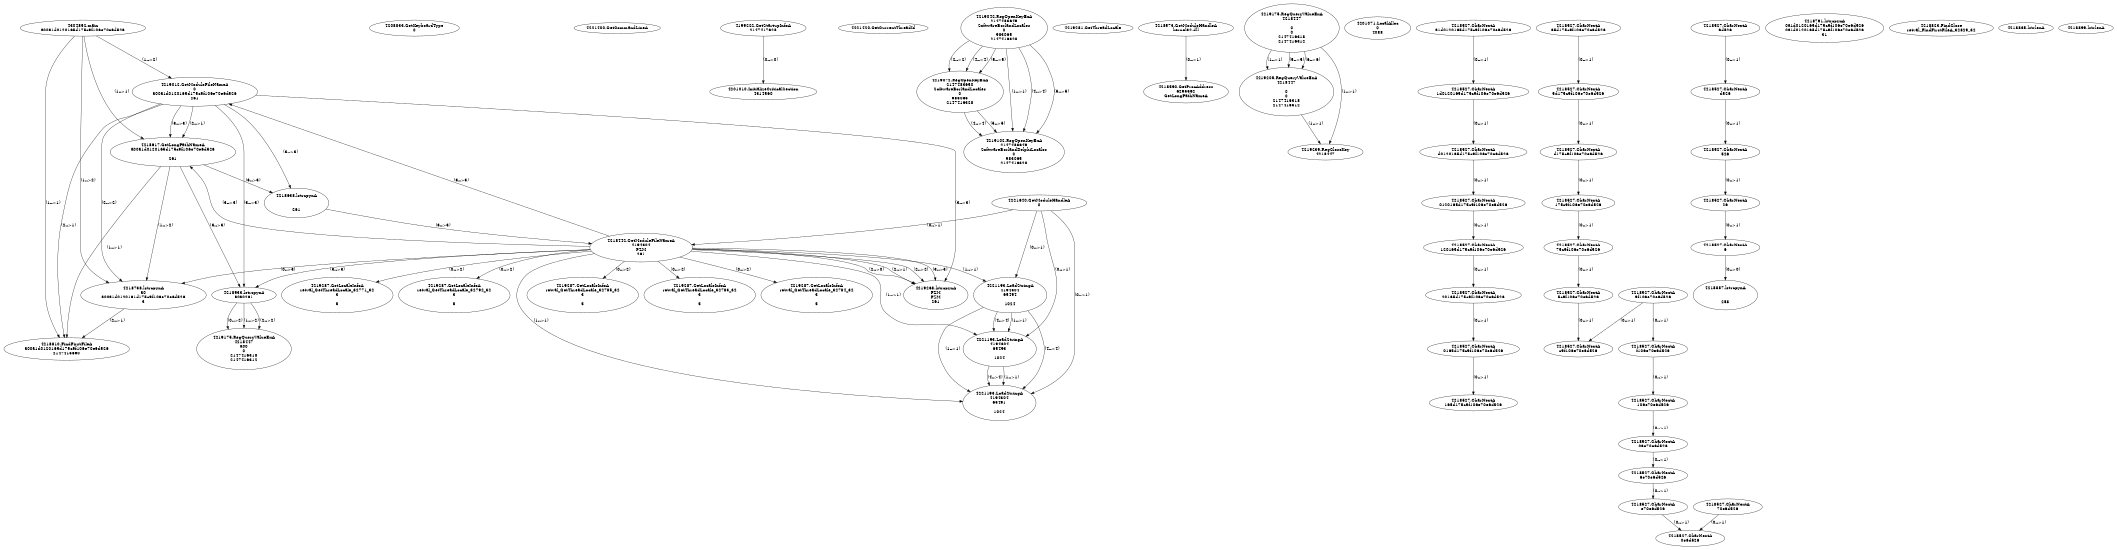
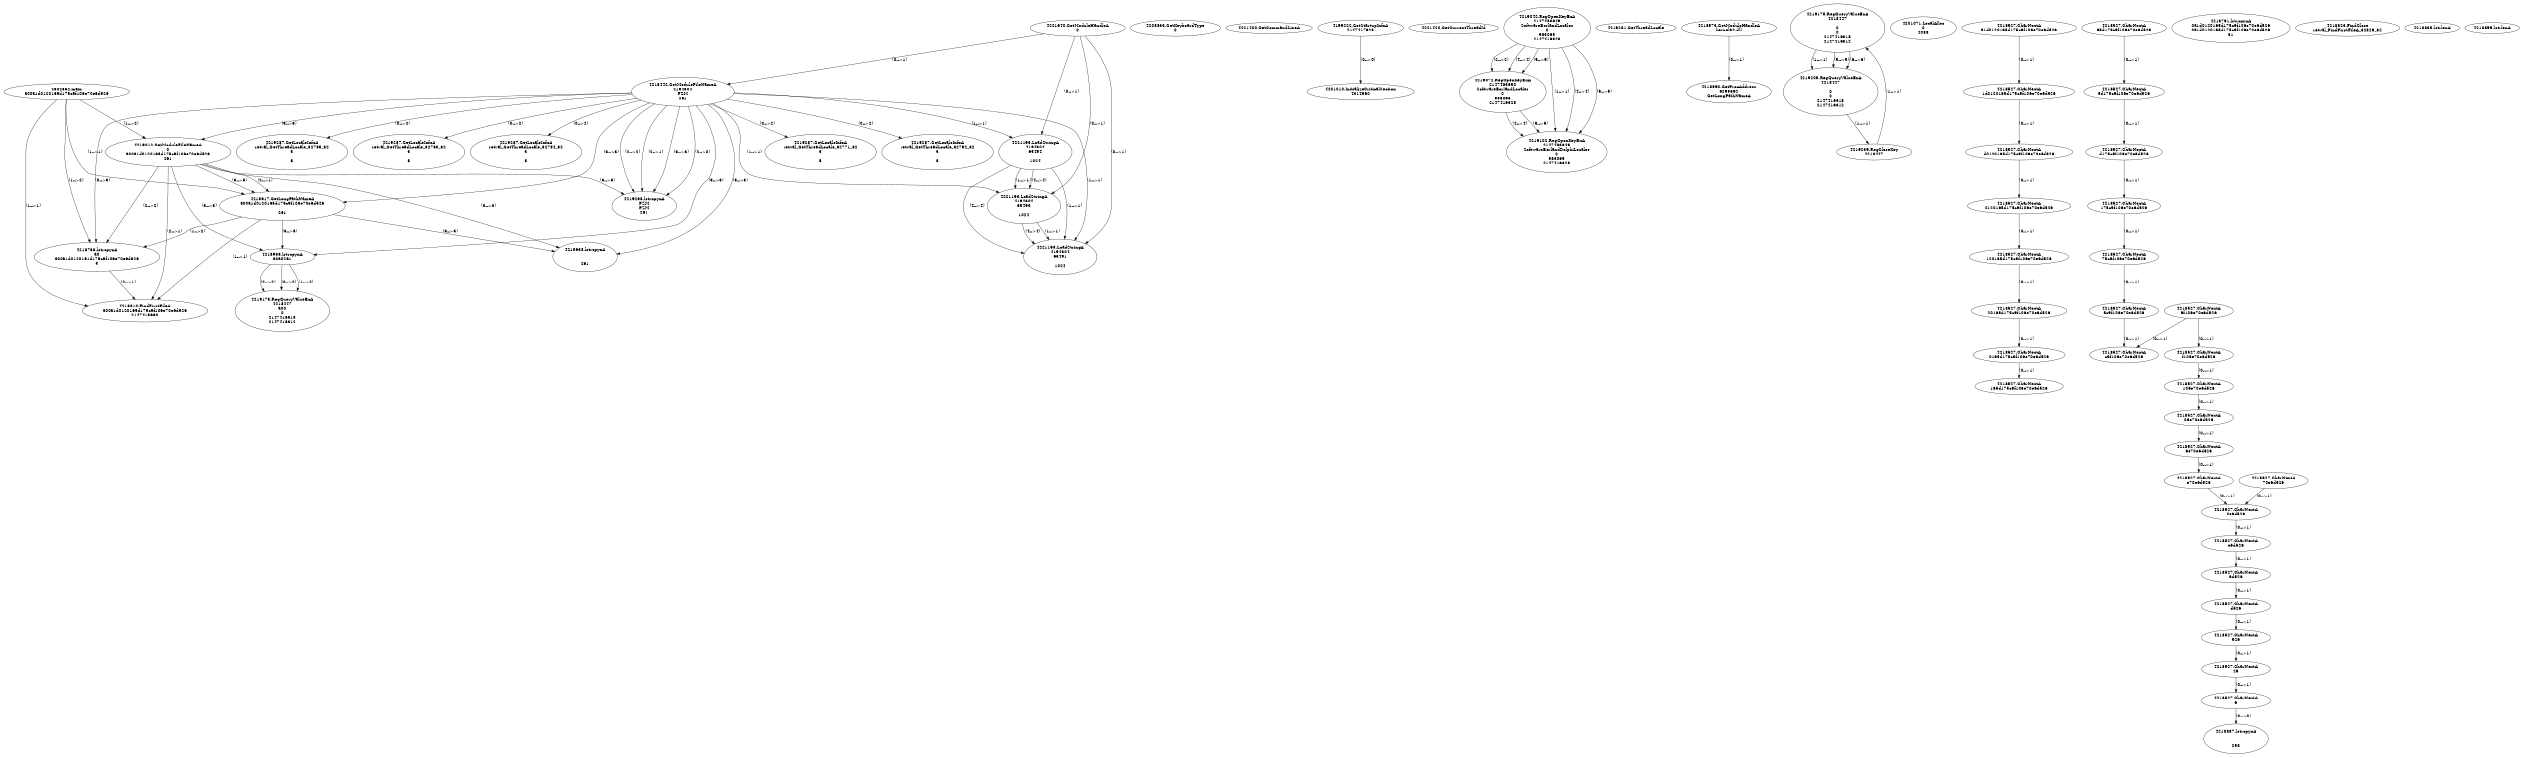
edge "4219175.RegQueryValueExA 4218447 0 0 2147416318 2147416312" -> "4219239.RegCloseKey 4218447": reversed
edge "4218638.lstrcpynA 261" -> "4218442.GetModuleFileNameA 4194304 PZM 261": reversed
node "4218527.CharNextA e6d526": added
